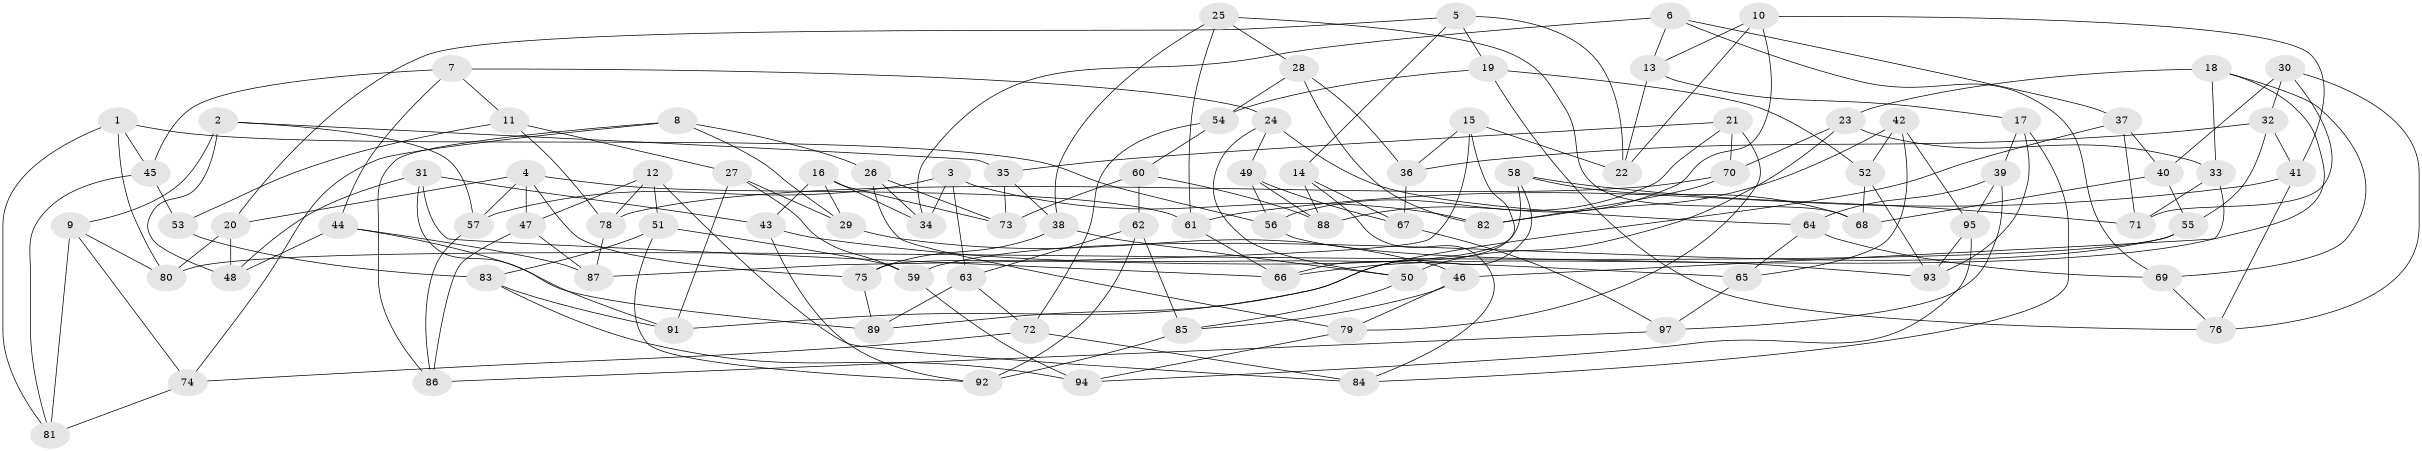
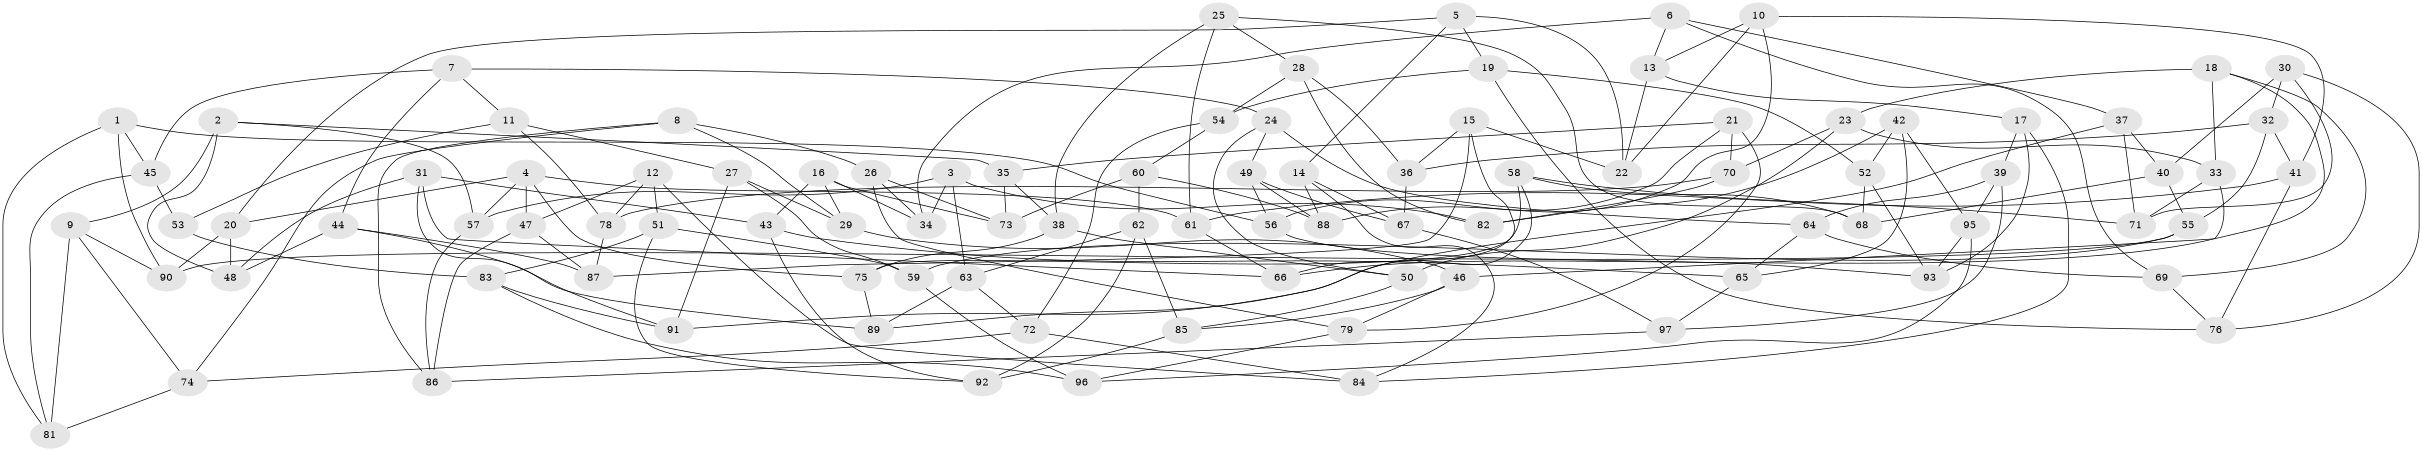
node "80": label "80" -> "90"
node "94": label "94" -> "96"
